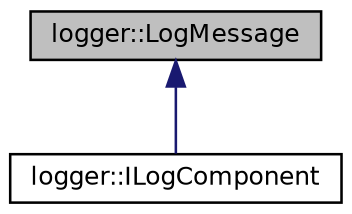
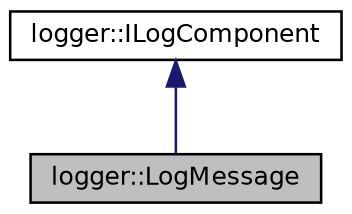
edge "logger::ILogComponent" -> "logger::LogMessage": reversed
